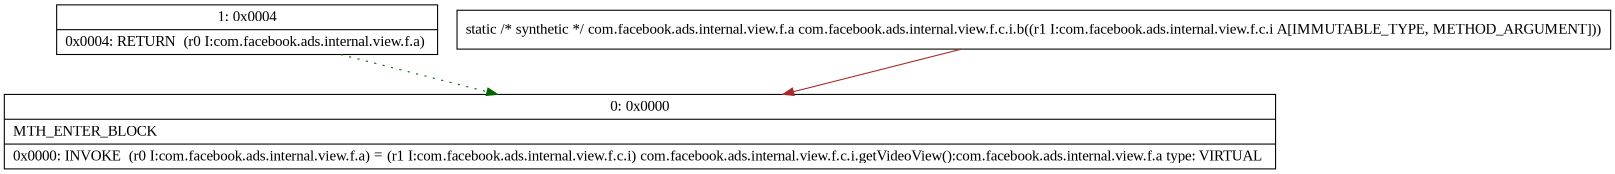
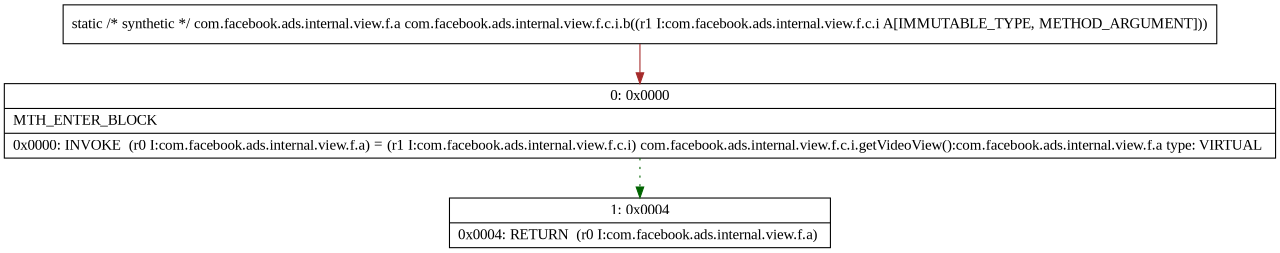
edge "1: 0x0004" -> "0: 0x0000": reversed
